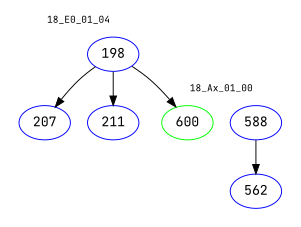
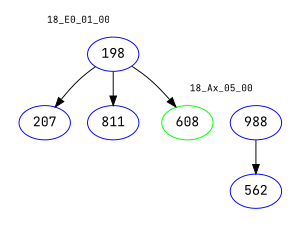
cluster "18_E0_01_04": label "18_E0_01_04" -> "18_E0_01_00"
cluster "18_Ax_01_00": label "18_Ax_01_00" -> "18_Ax_05_00"
node "211": label "211" -> "811"
node "600": label "600" -> "608"
node "588": label "588" -> "988"
